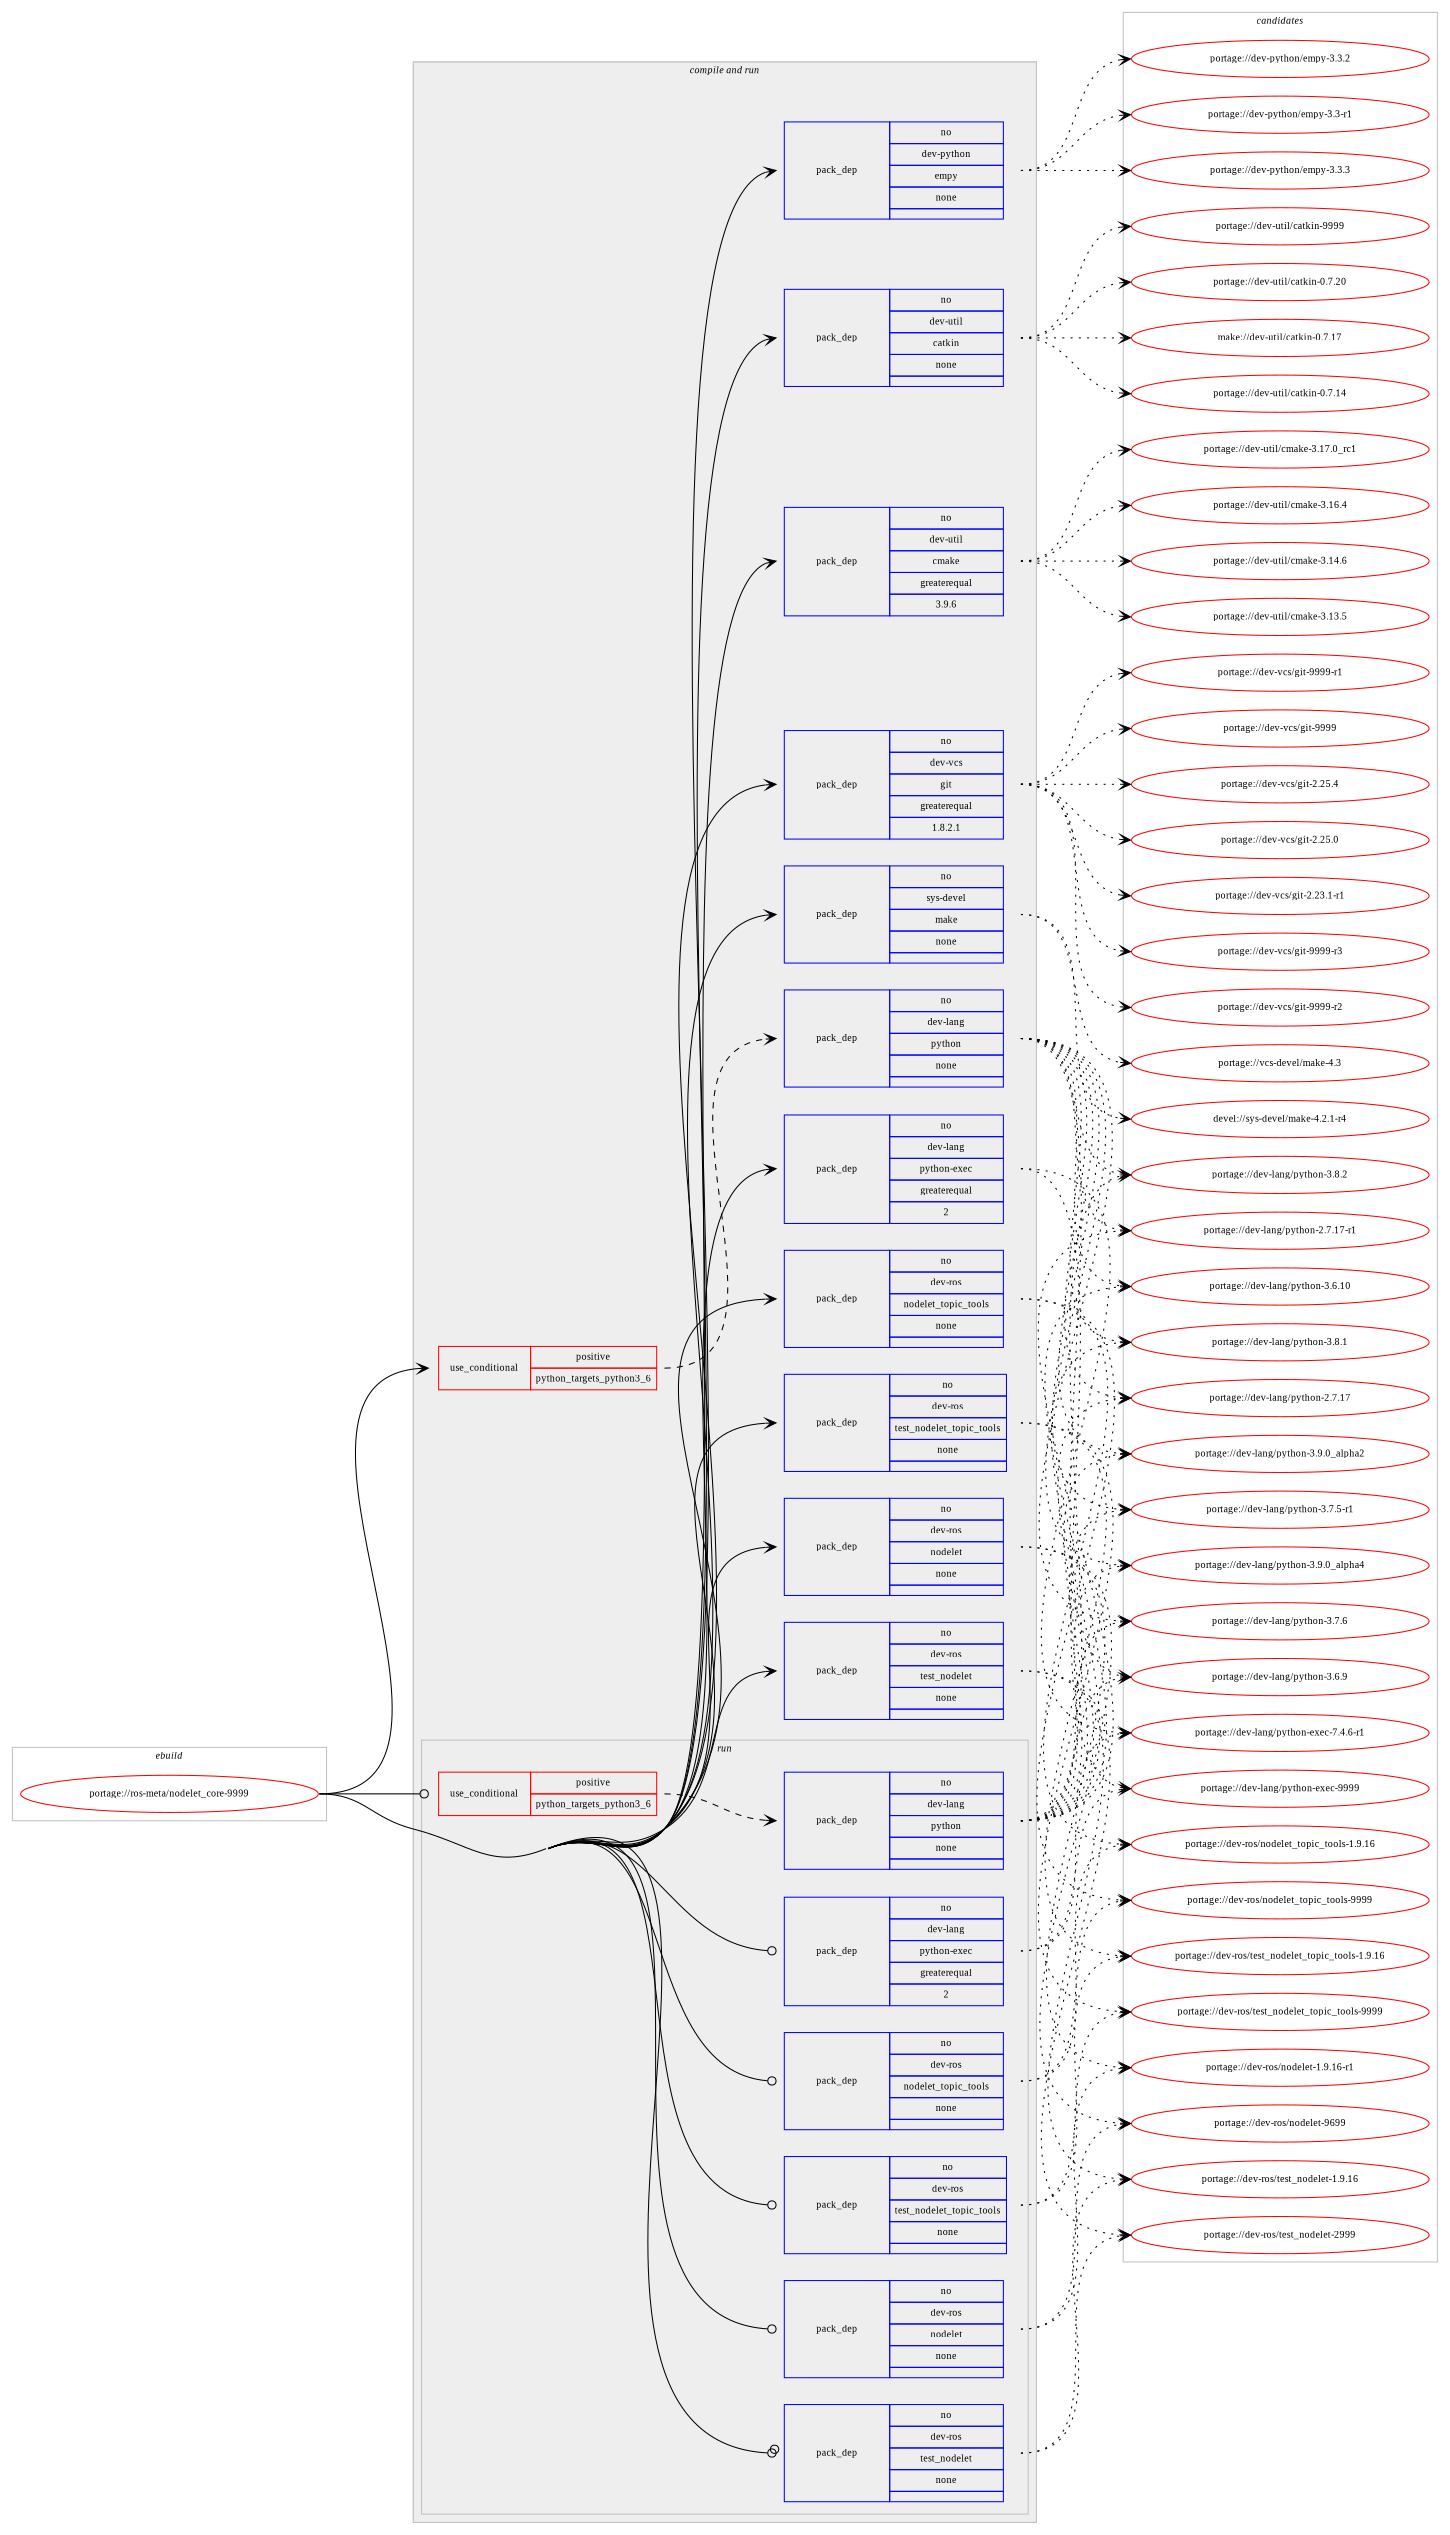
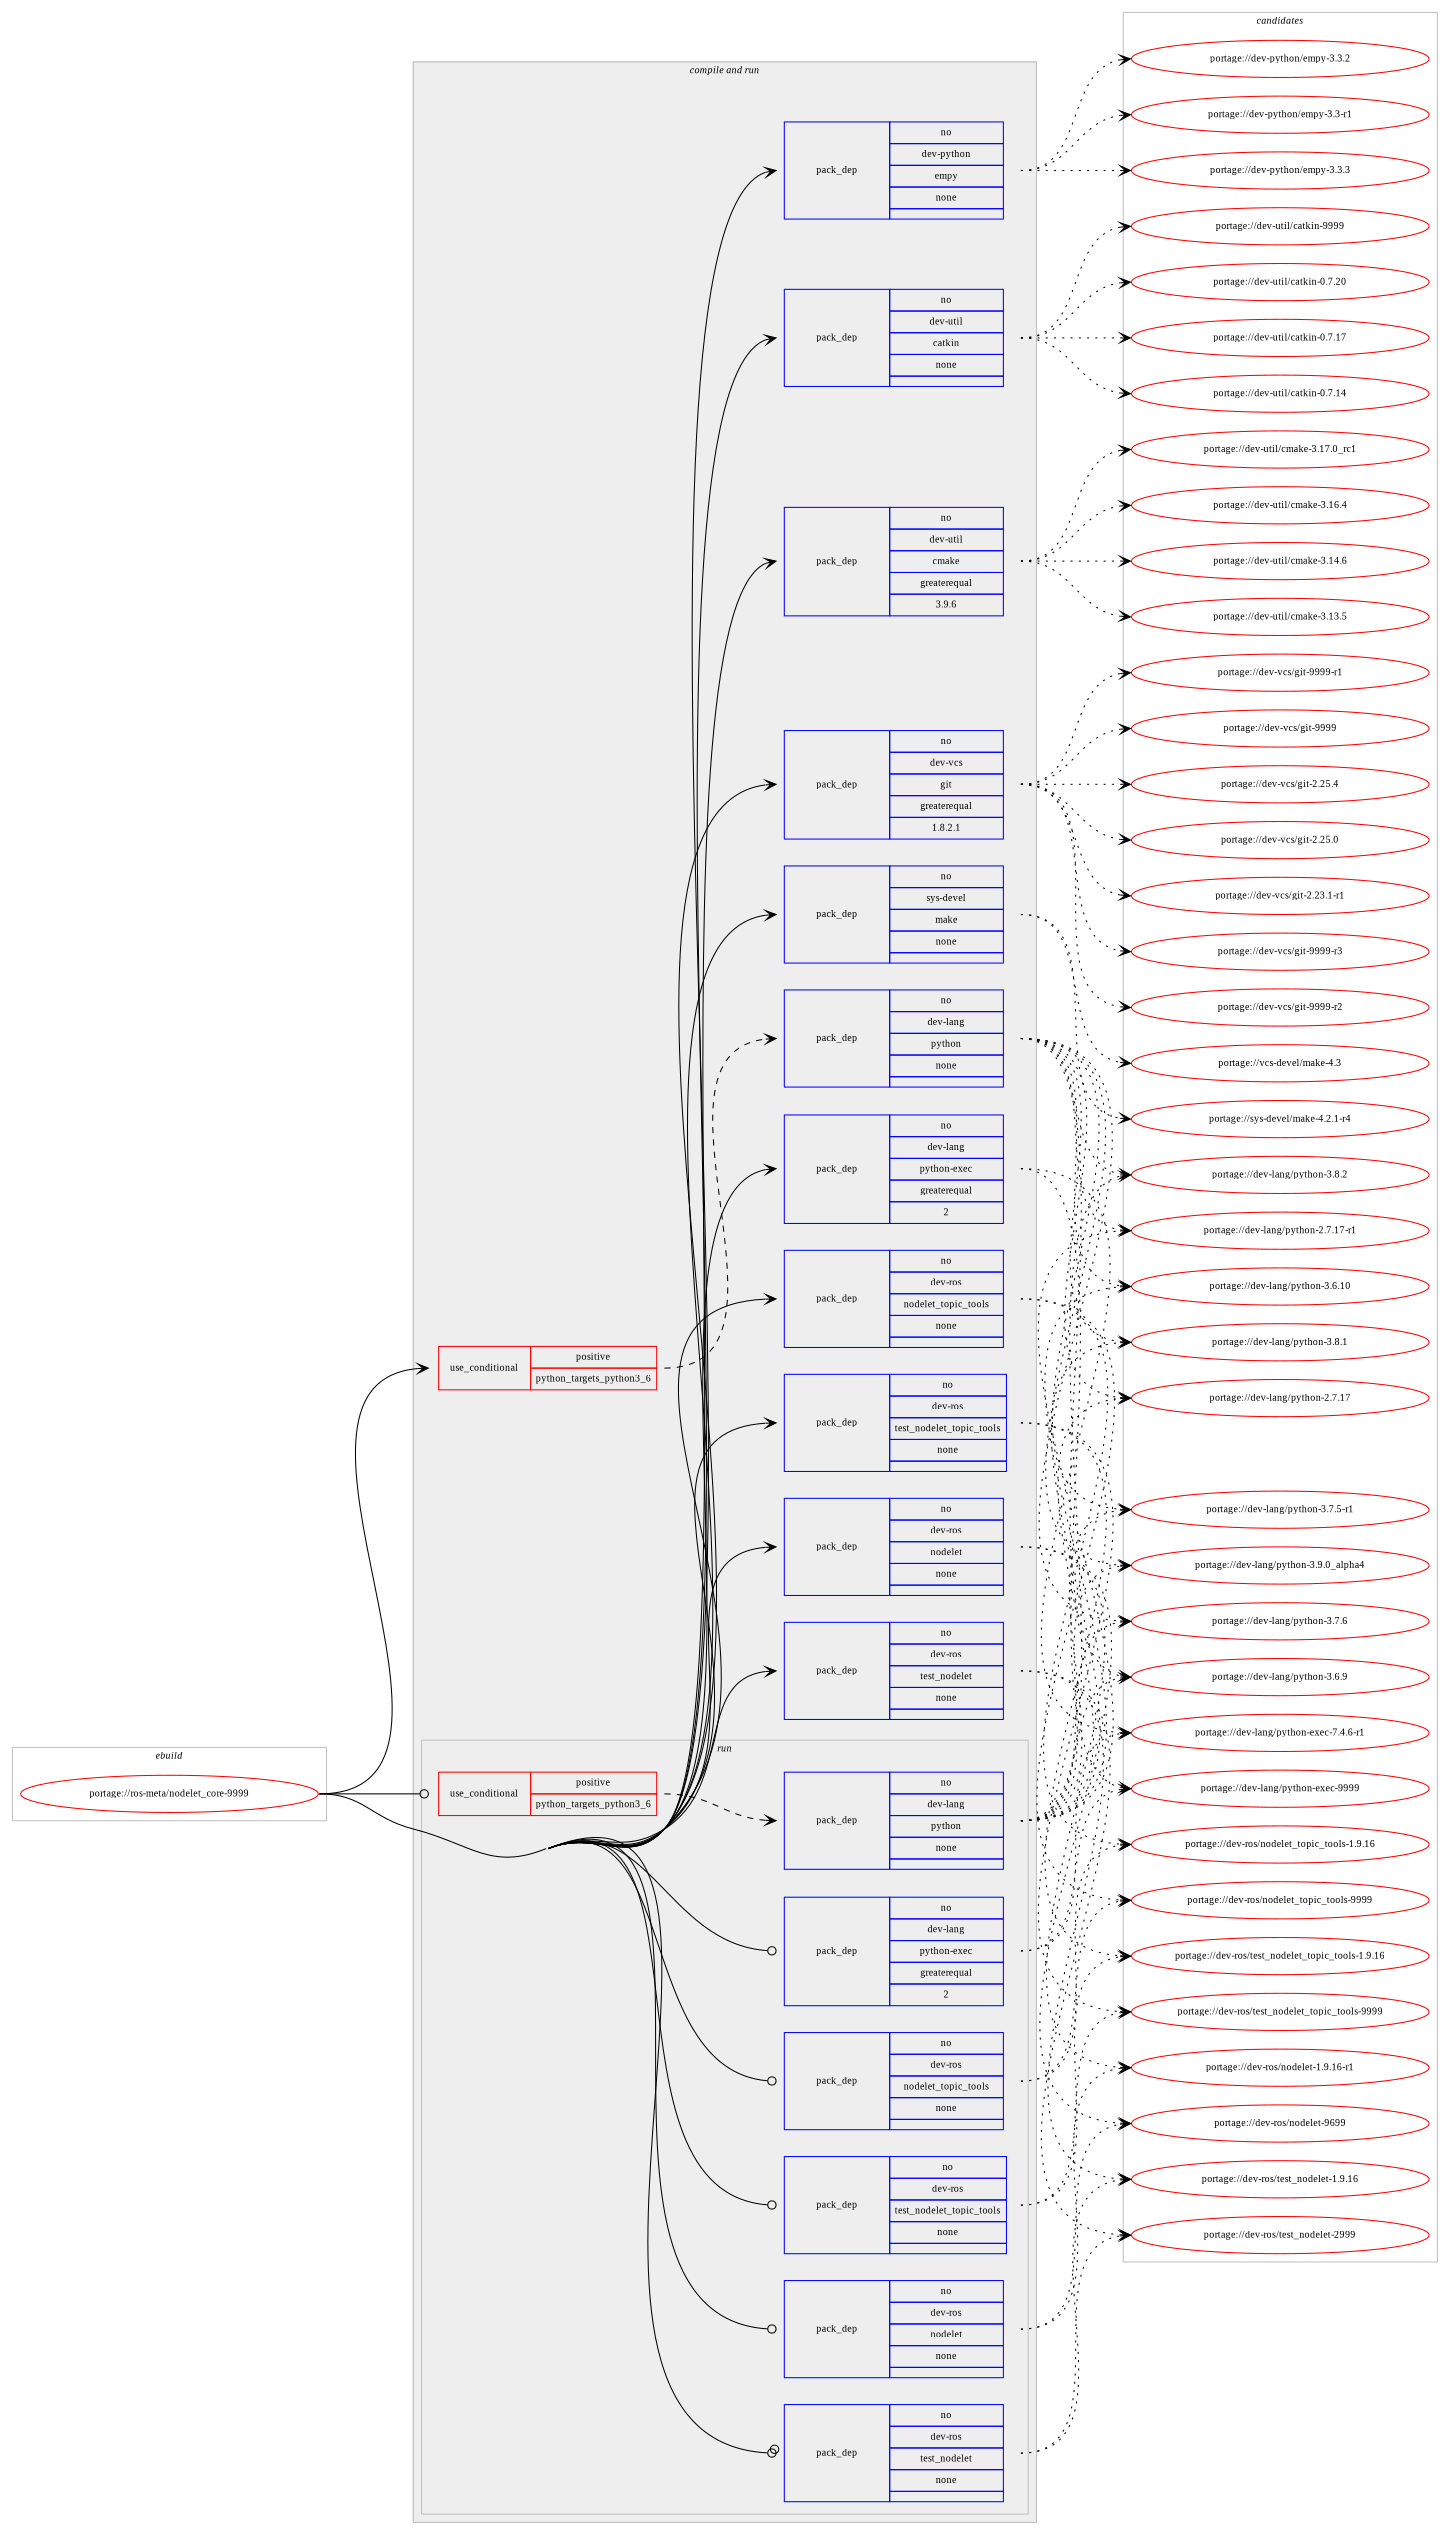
node "make://dev-util/catkin-0.7.17": label "make://dev-util/catkin-0.7.17" -> "portage://dev-util/catkin-0.7.17"
node "devel://sys-devel/make-4.2.1-r4": label "devel://sys-devel/make-4.2.1-r4" -> "portage://sys-devel/make-4.2.1-r4"
node "portage://dev-lang/python-3.9.0_alpha2": removed
